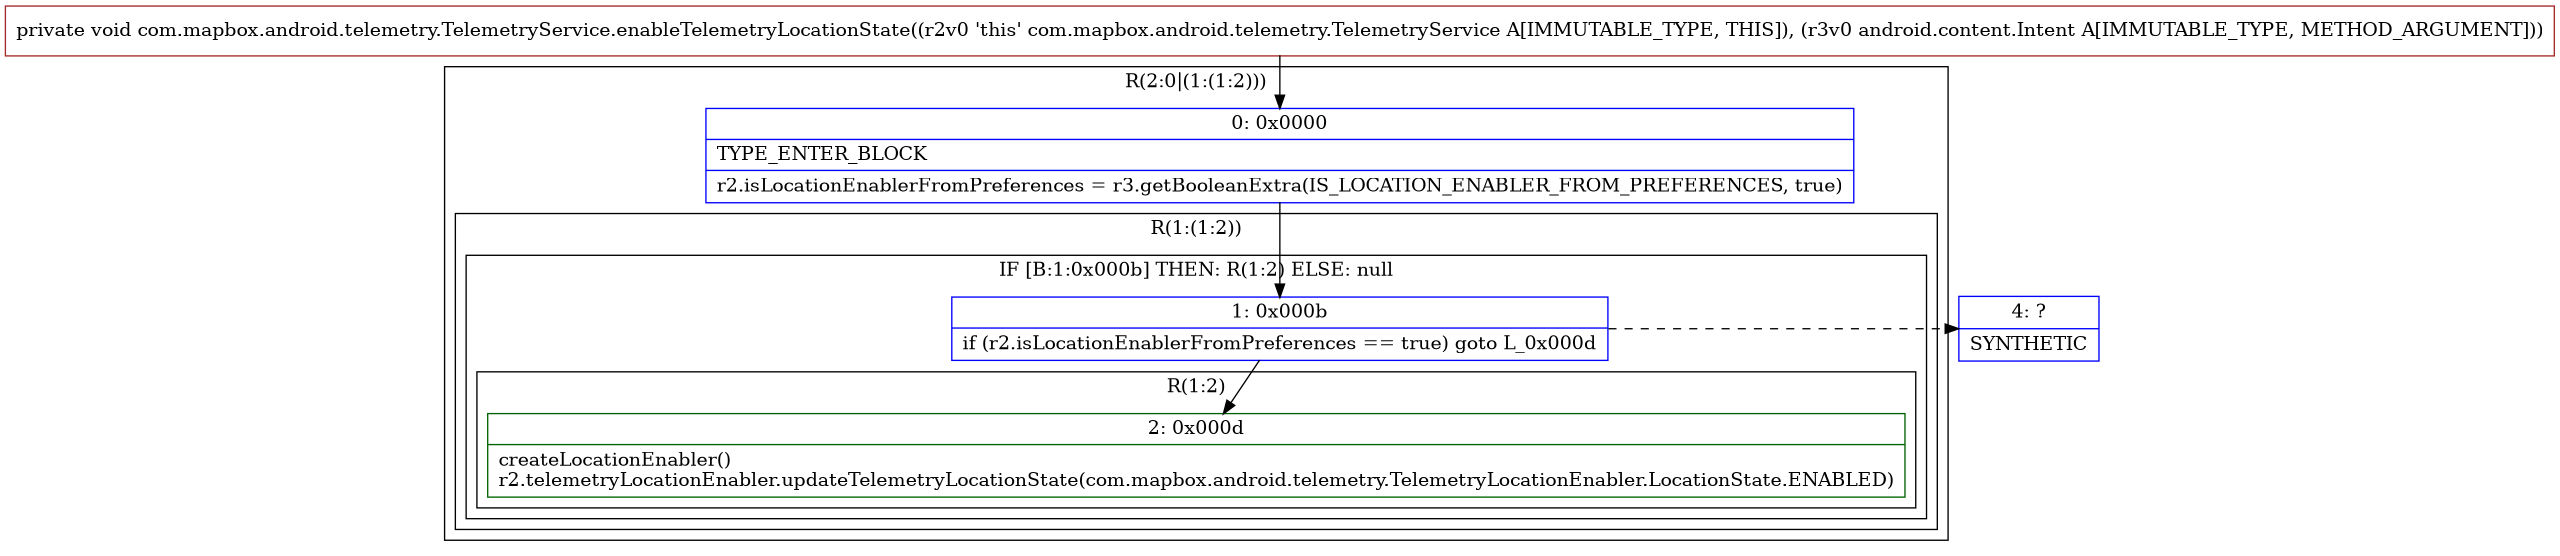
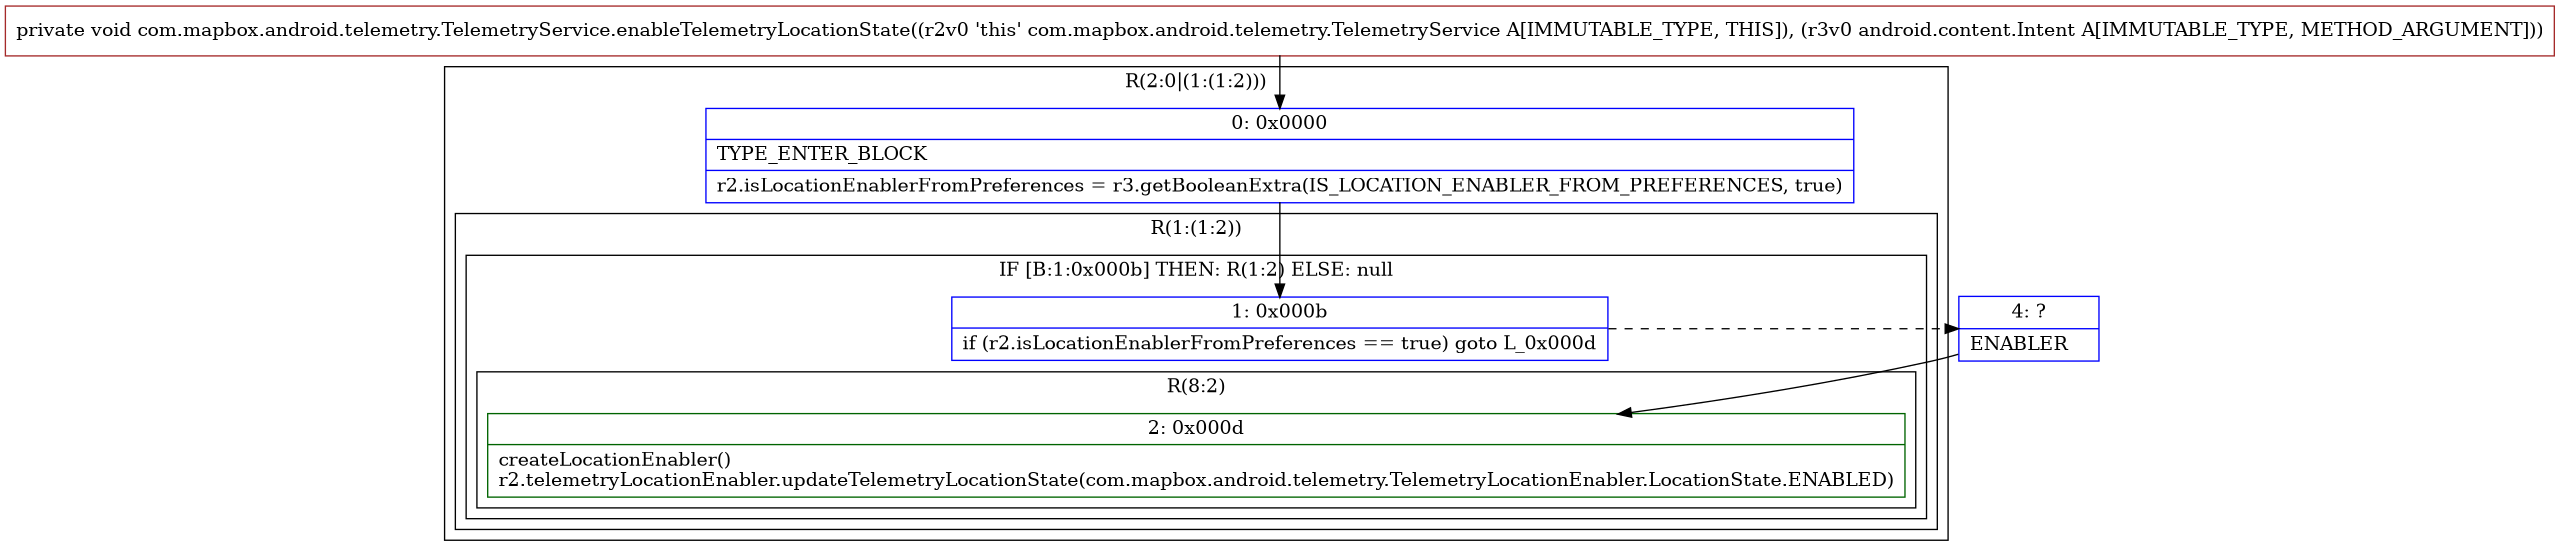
node "4: ?": text "SYNTHETIC" -> "ENABLER"
edge "1: 0x000b" -> "2: 0x000d": now "4: ?" -> "2: 0x000d"
cluster "R(1:2)": label "R(1:2)" -> "R(8:2)"
